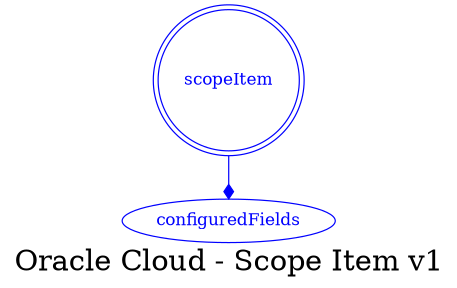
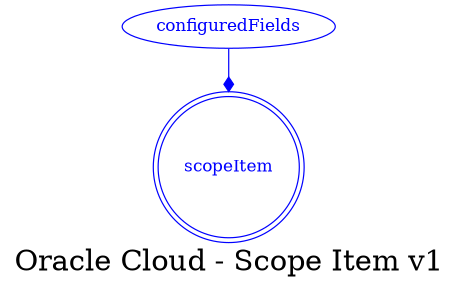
edge "scopeItem" -> "configuredFields": reversed
